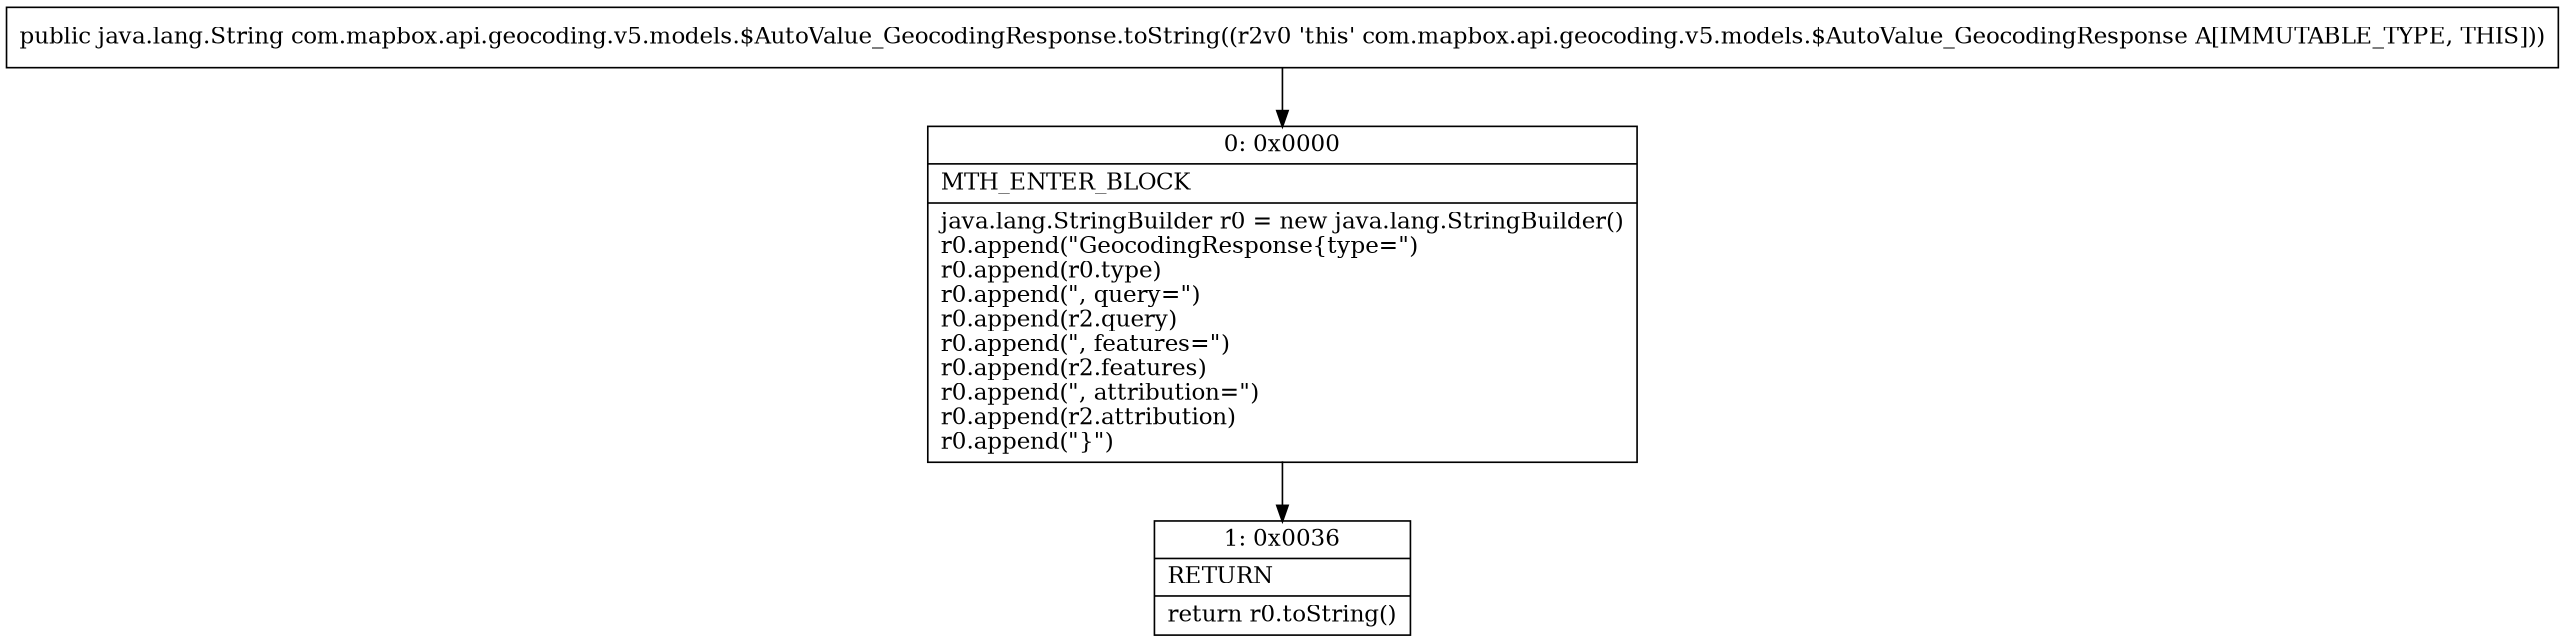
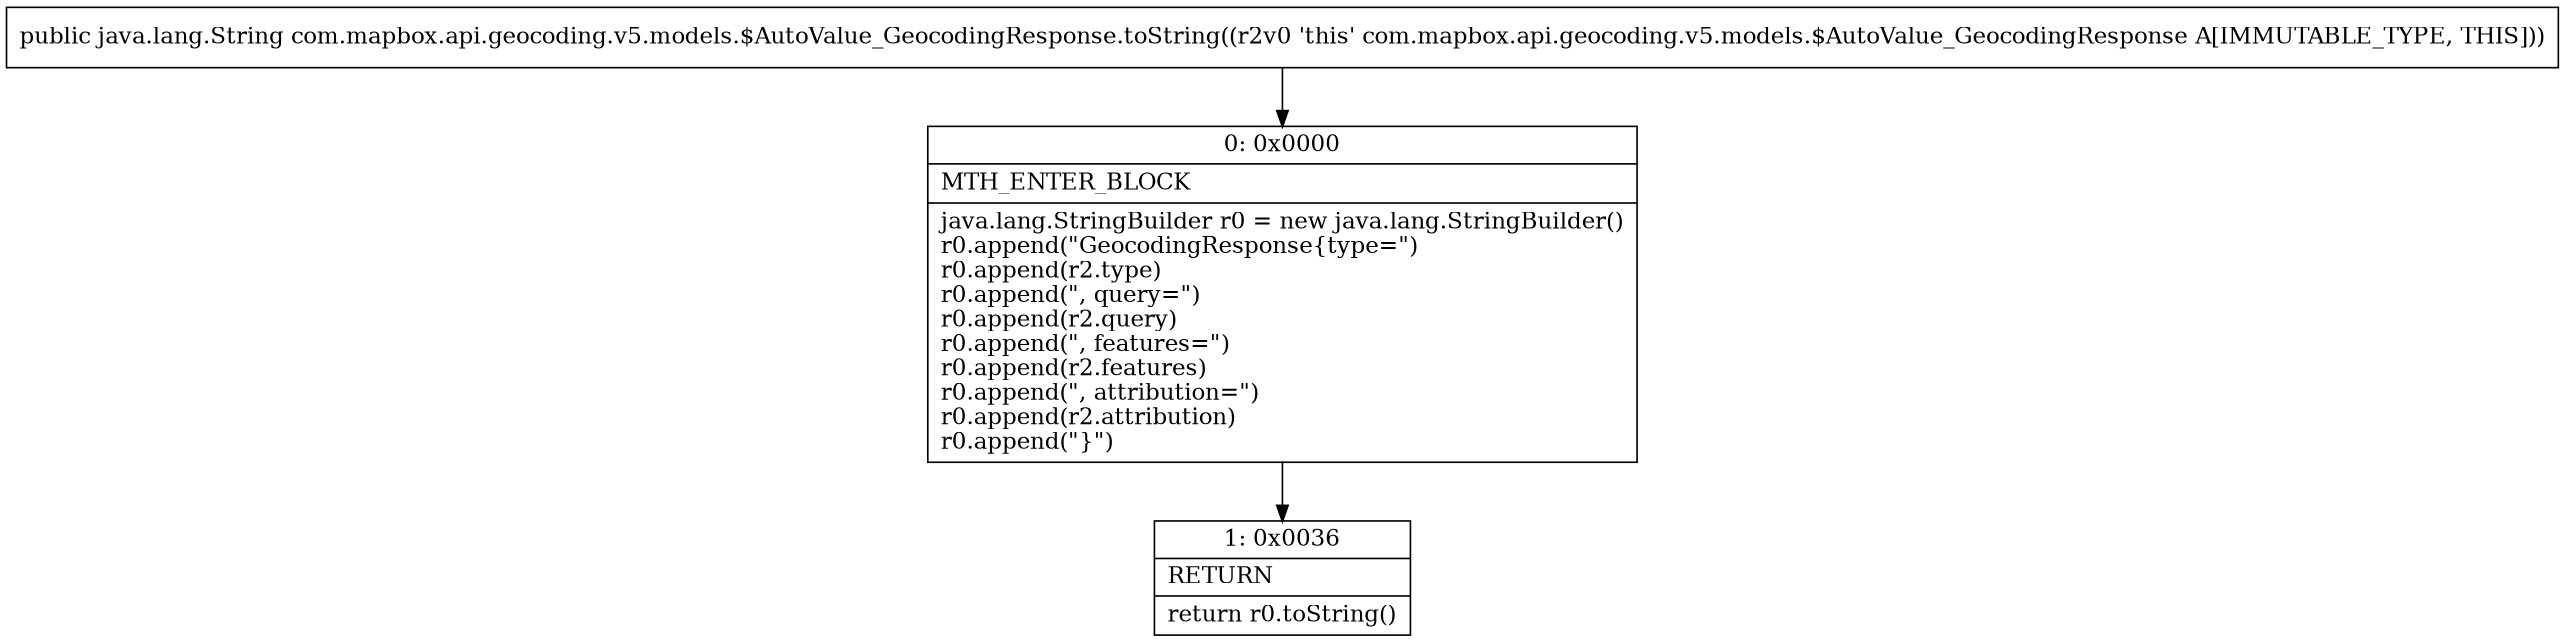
node "0: 0x0000": text "r0.append(r0.type)" -> "r0.append(r2.type)"
